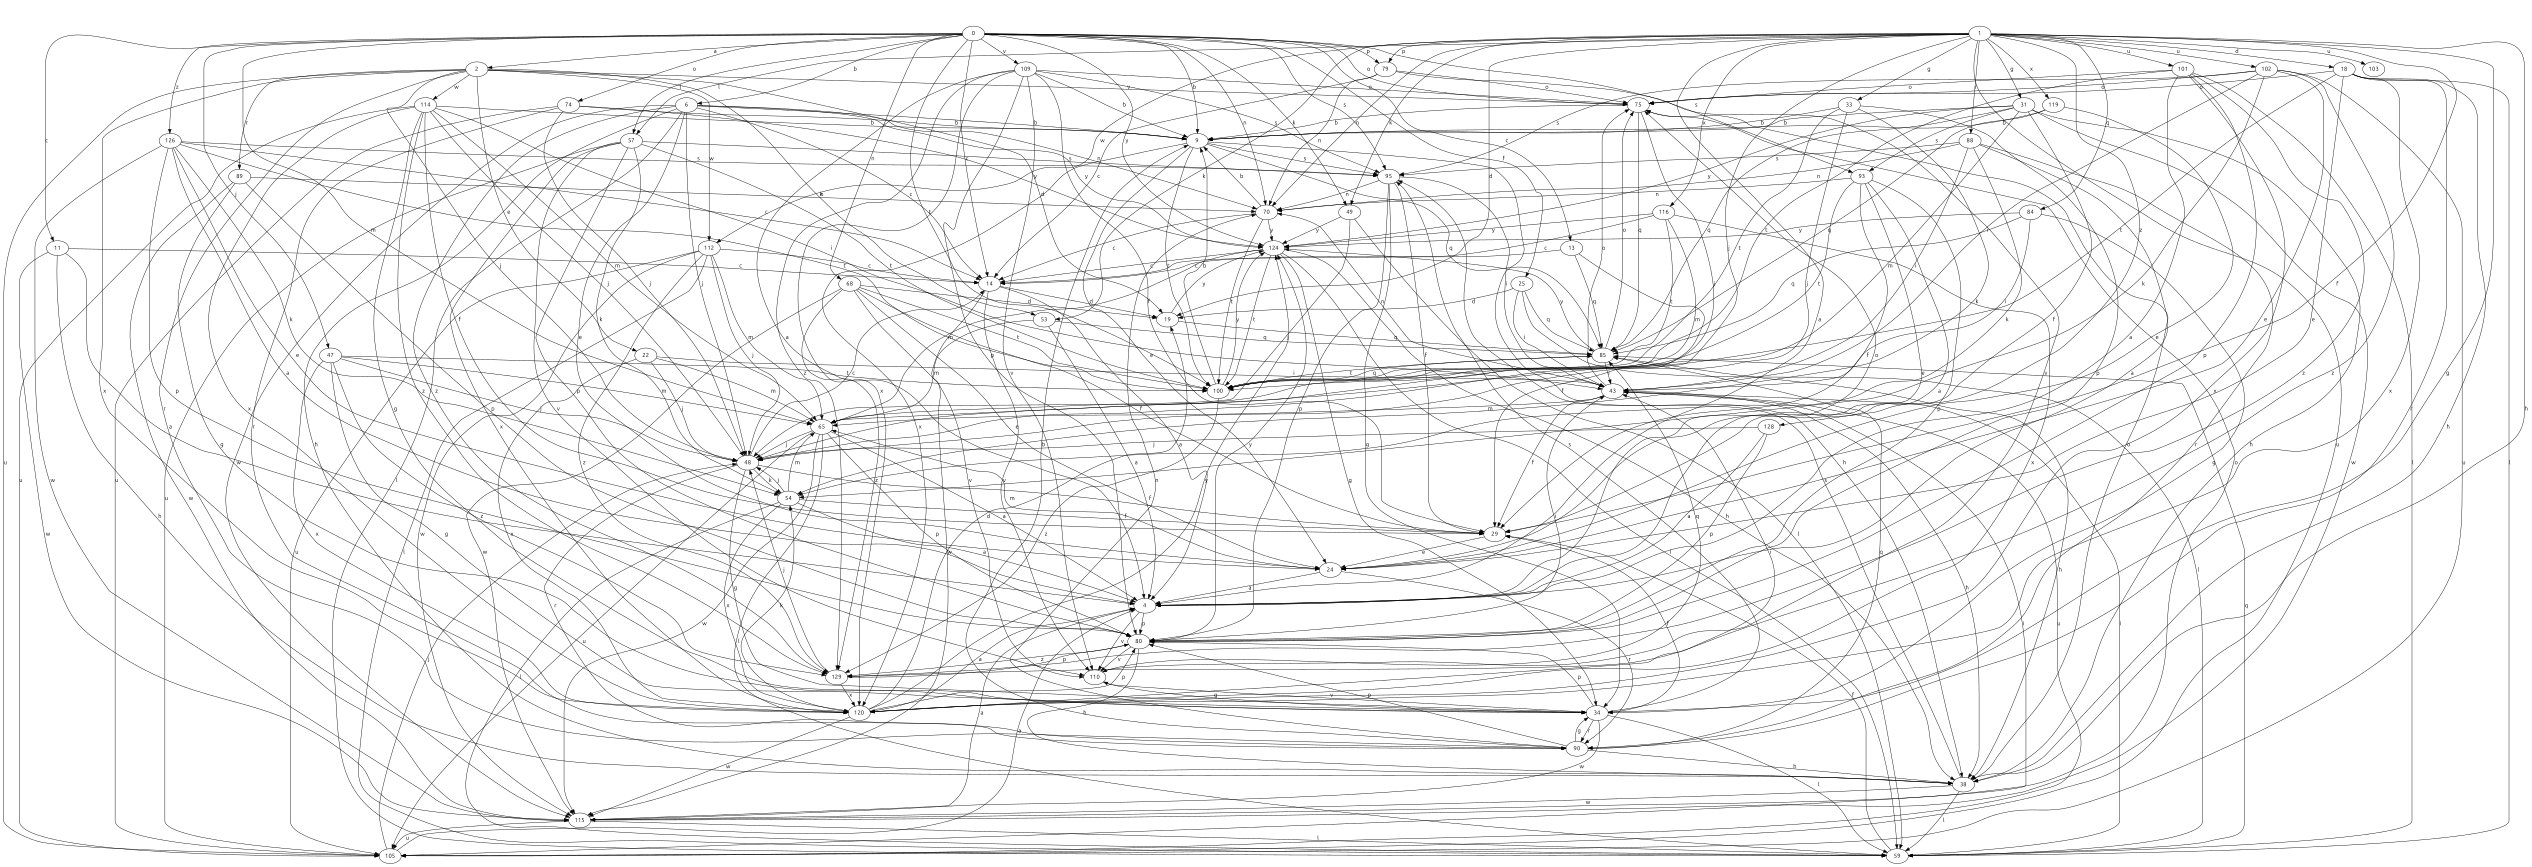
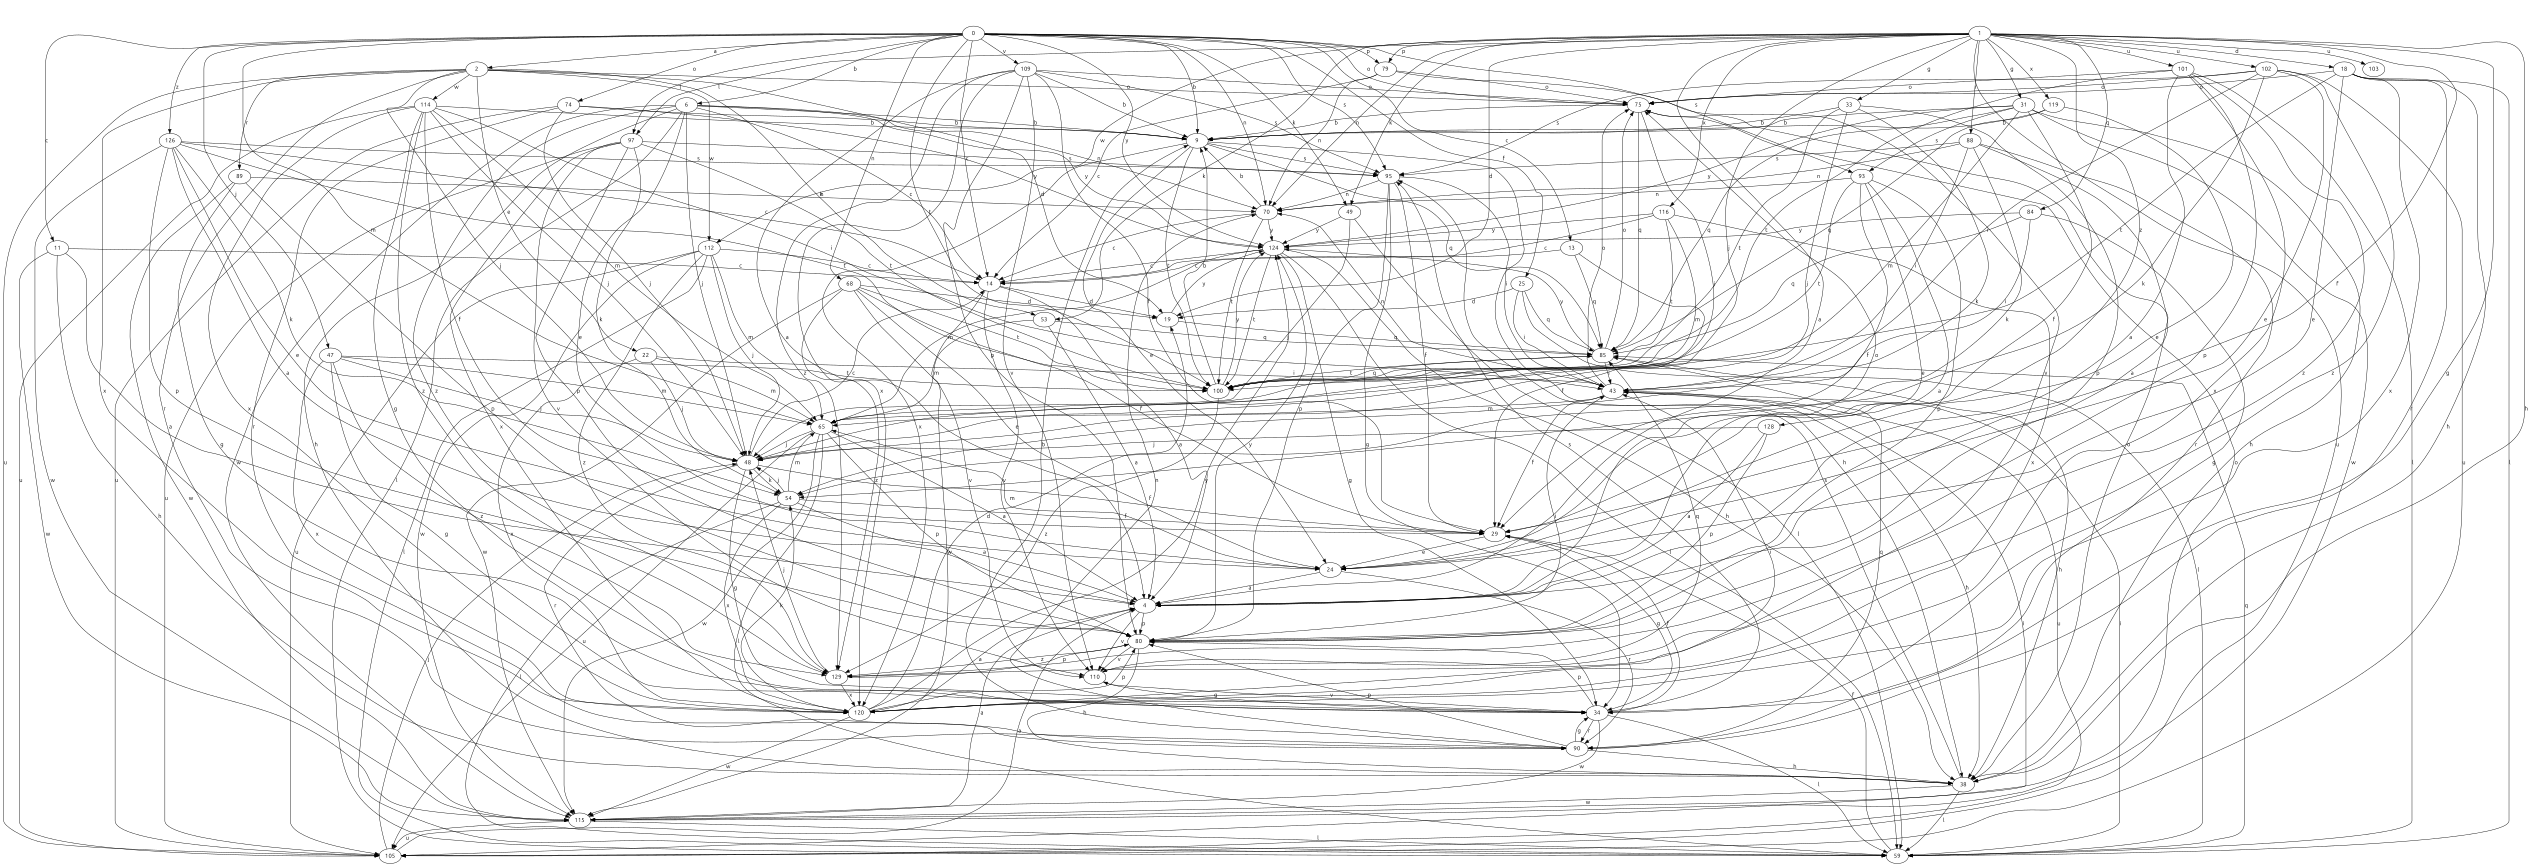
edge "2" -> "75": label "v" -> "o"
node "57": label "57" -> "97"
edge "29" -> "34": added, label "g"
